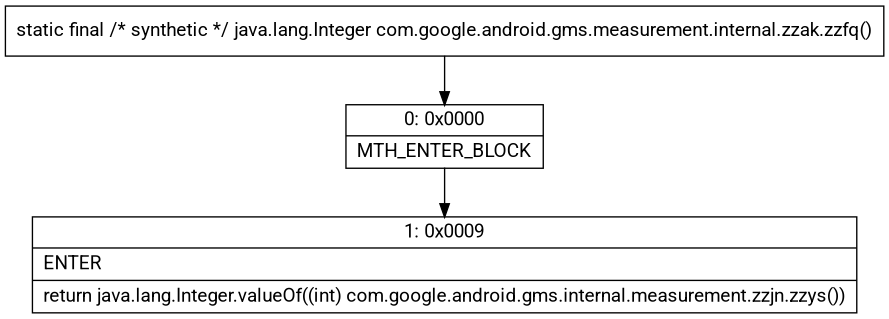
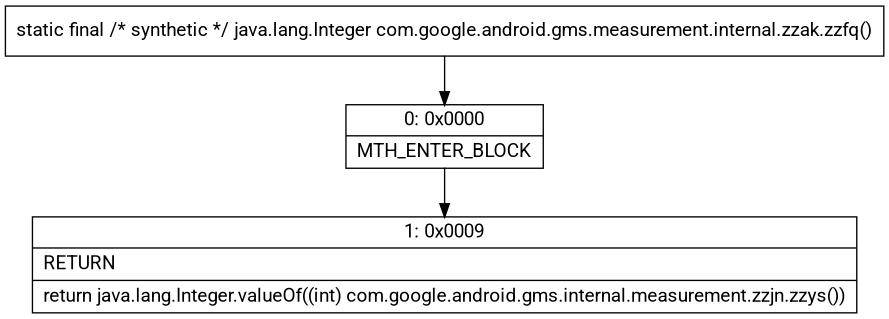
node "1: 0x0009": text "ENTER" -> "RETURN"
